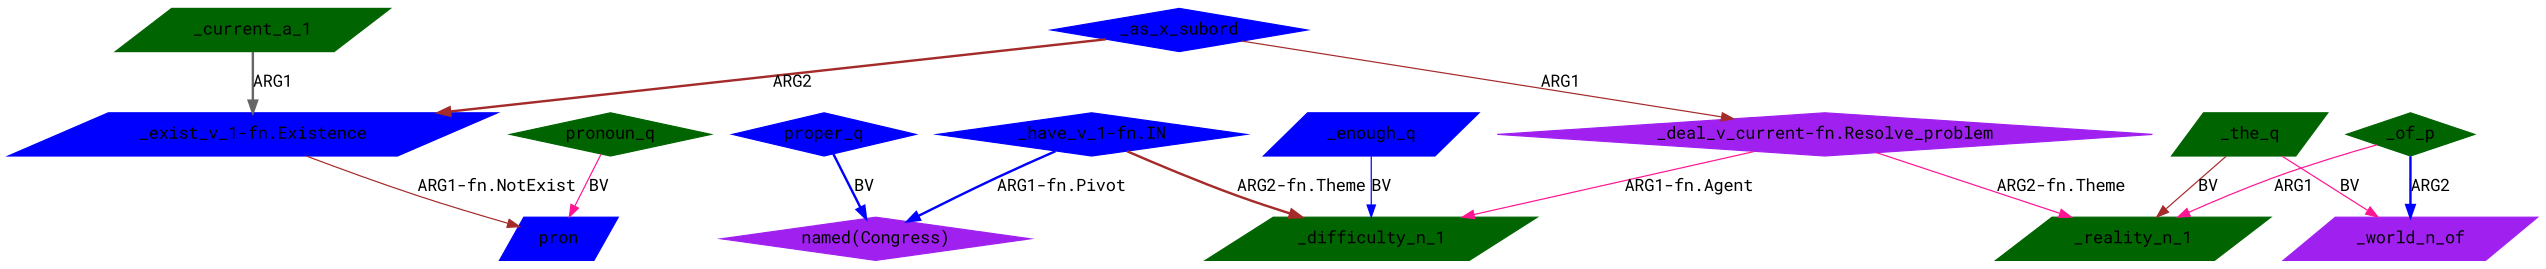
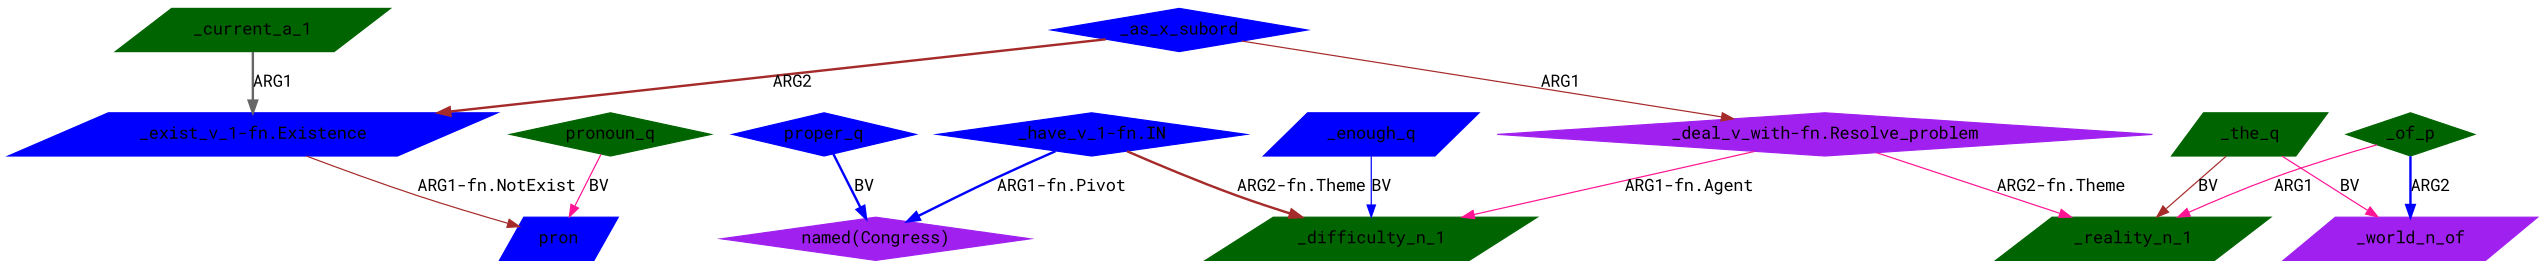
node "_deal_v_current-fn.Resolve_problem": label "_deal_v_current-fn.Resolve_problem" -> "_deal_v_with-fn.Resolve_problem"
